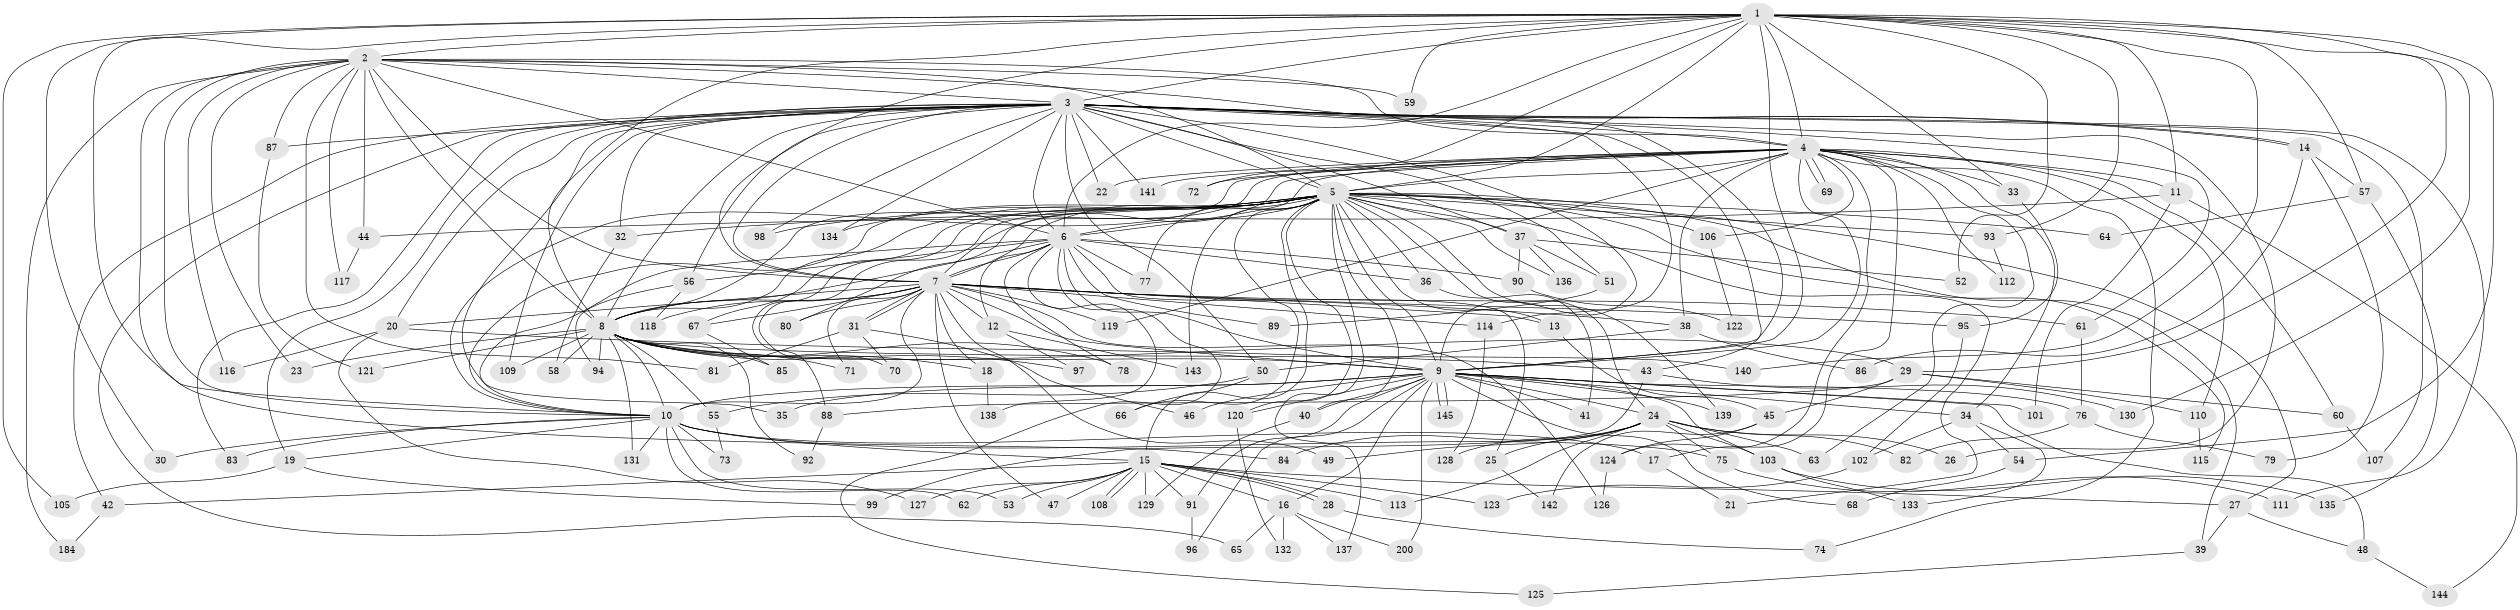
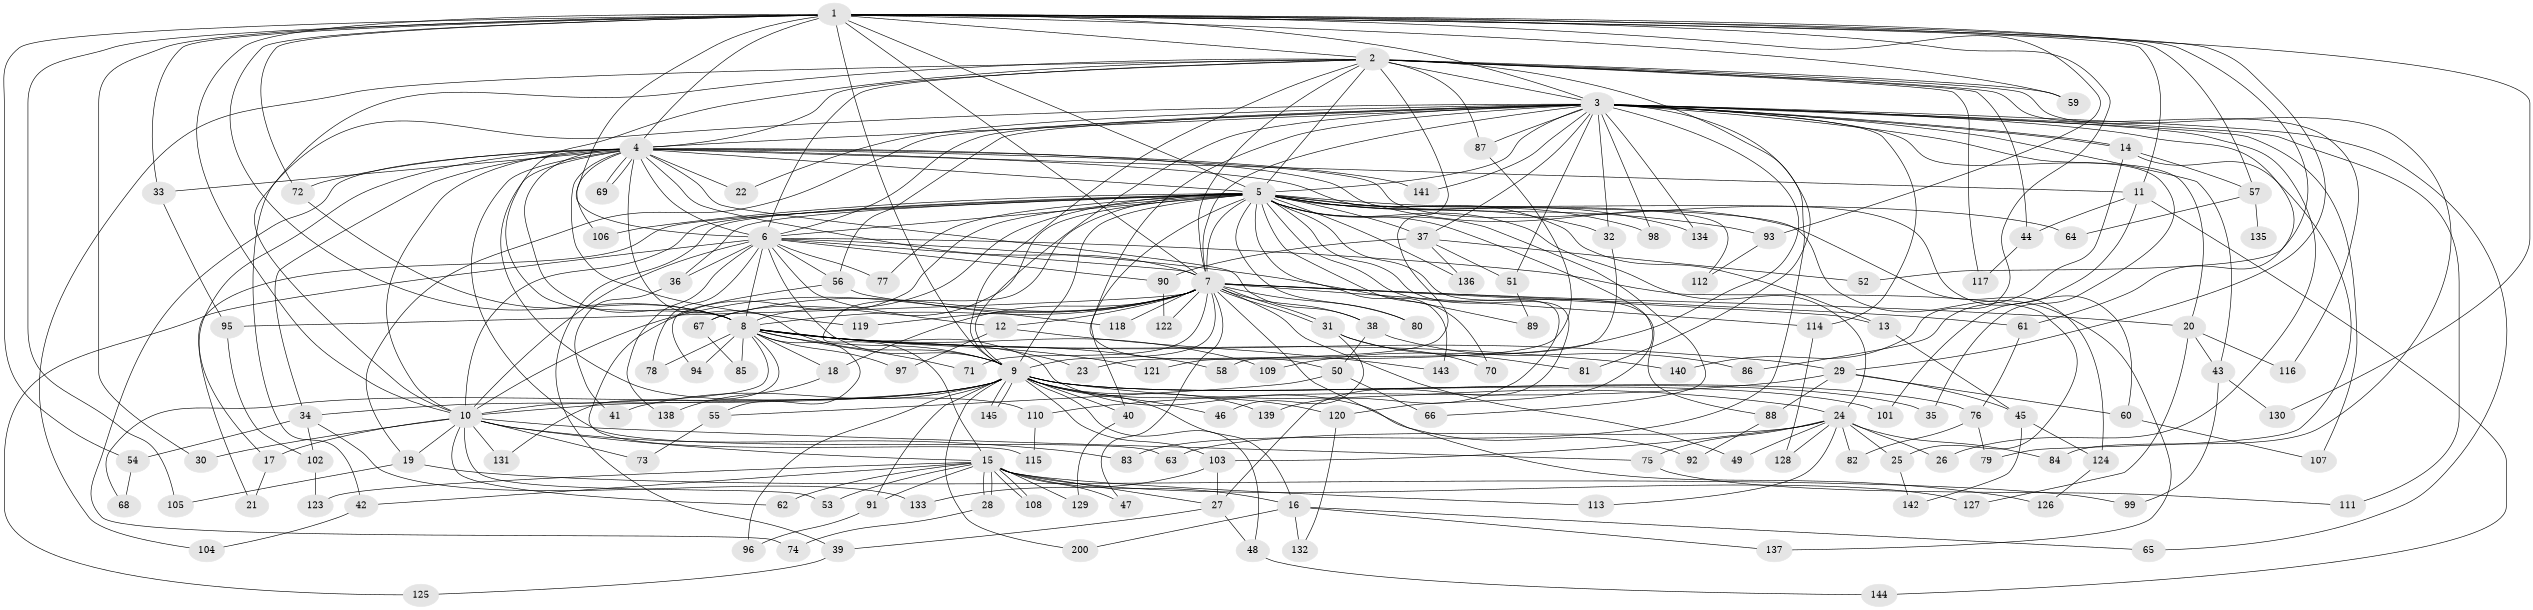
edge "3" -- "8": now "72" -- "8"
edge "106" -- "122": now "7" -- "122"
edge "103" -- "135": now "103" -- "27"
node "184": label "184" -> "104"
